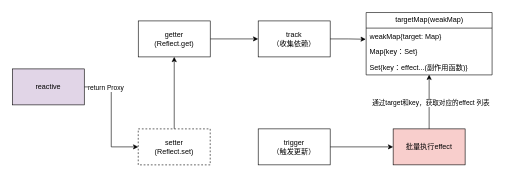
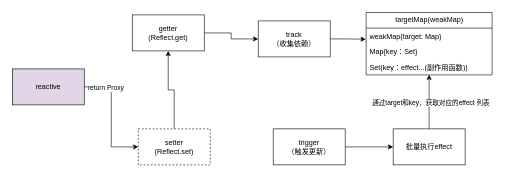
node "getter (Reflect.get)": moved (174, 39) -> (168, 33)
node "trigger （触发更新）": moved (294, 147) -> (309, 147)
node "批量执行effect": fillcolor #f8cecc -> #ffffff
